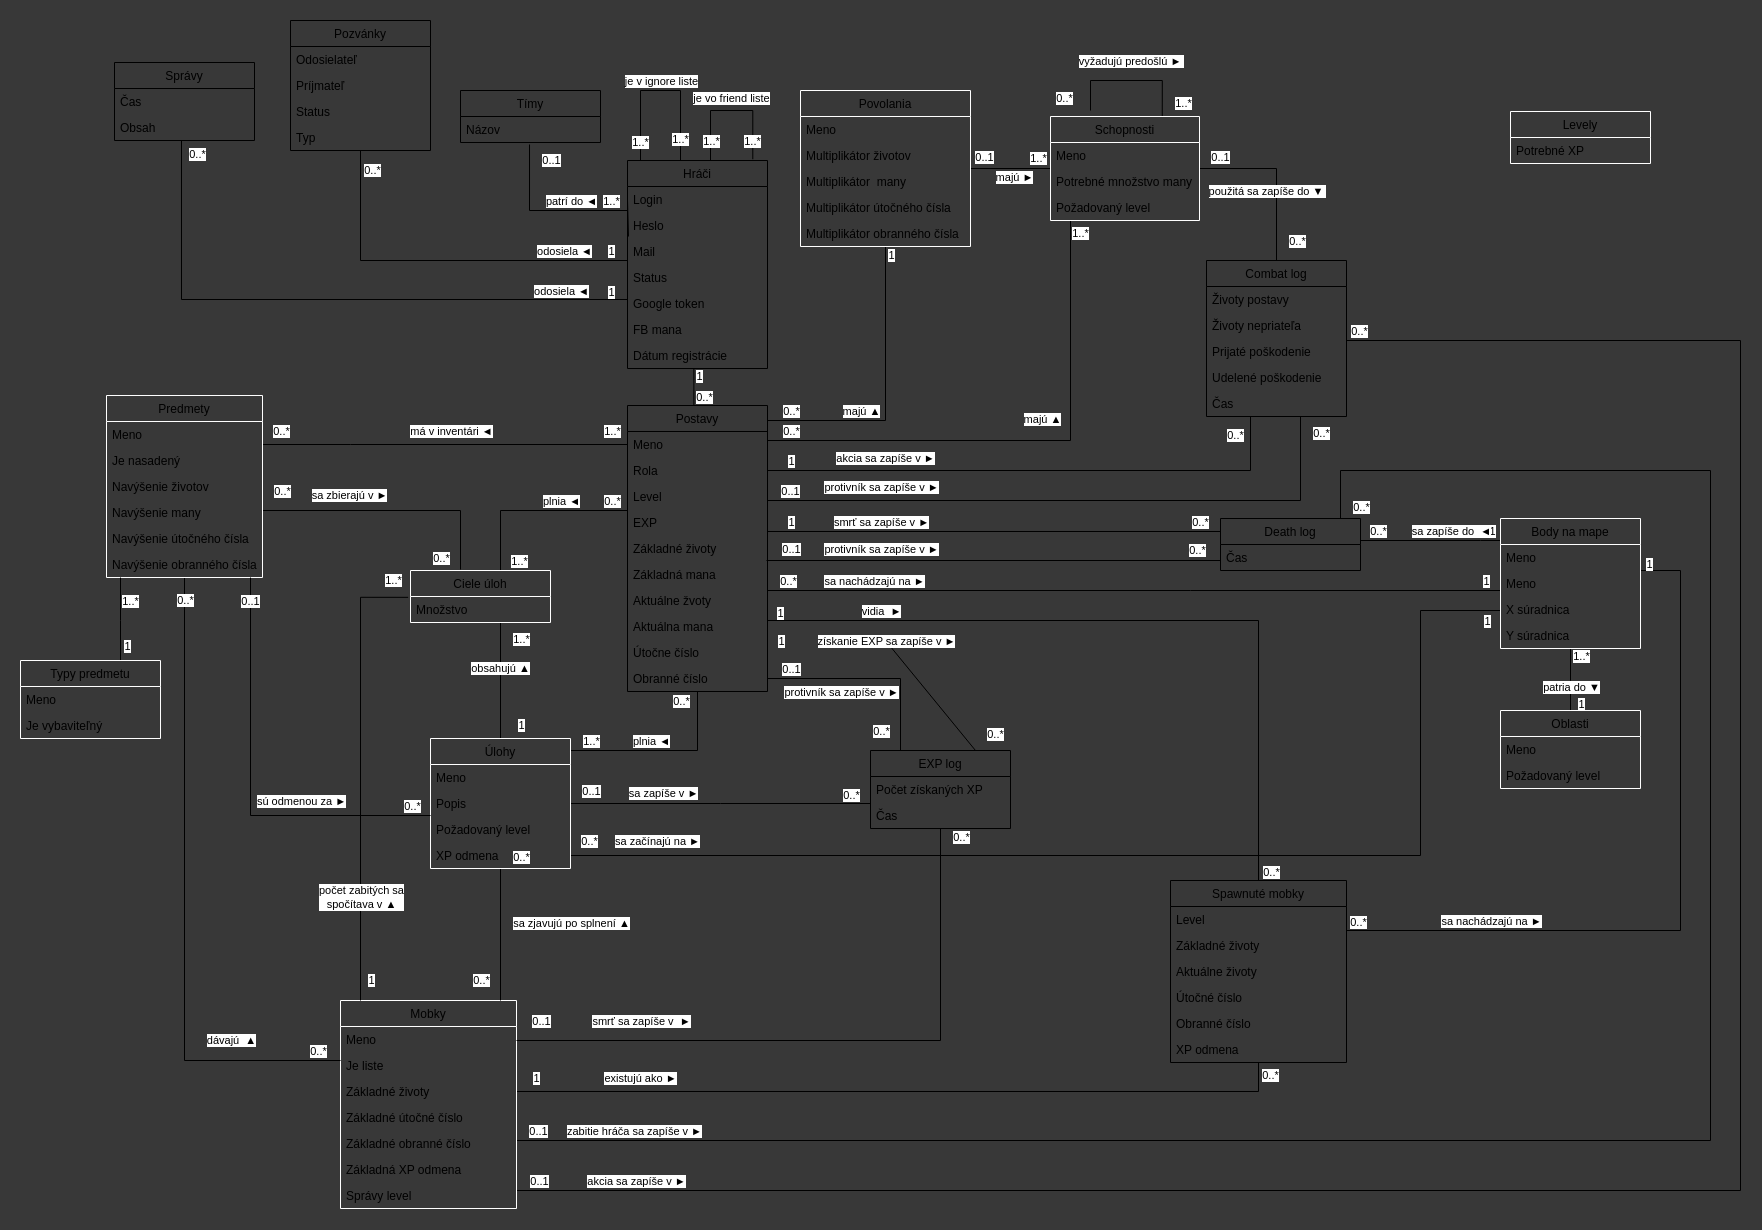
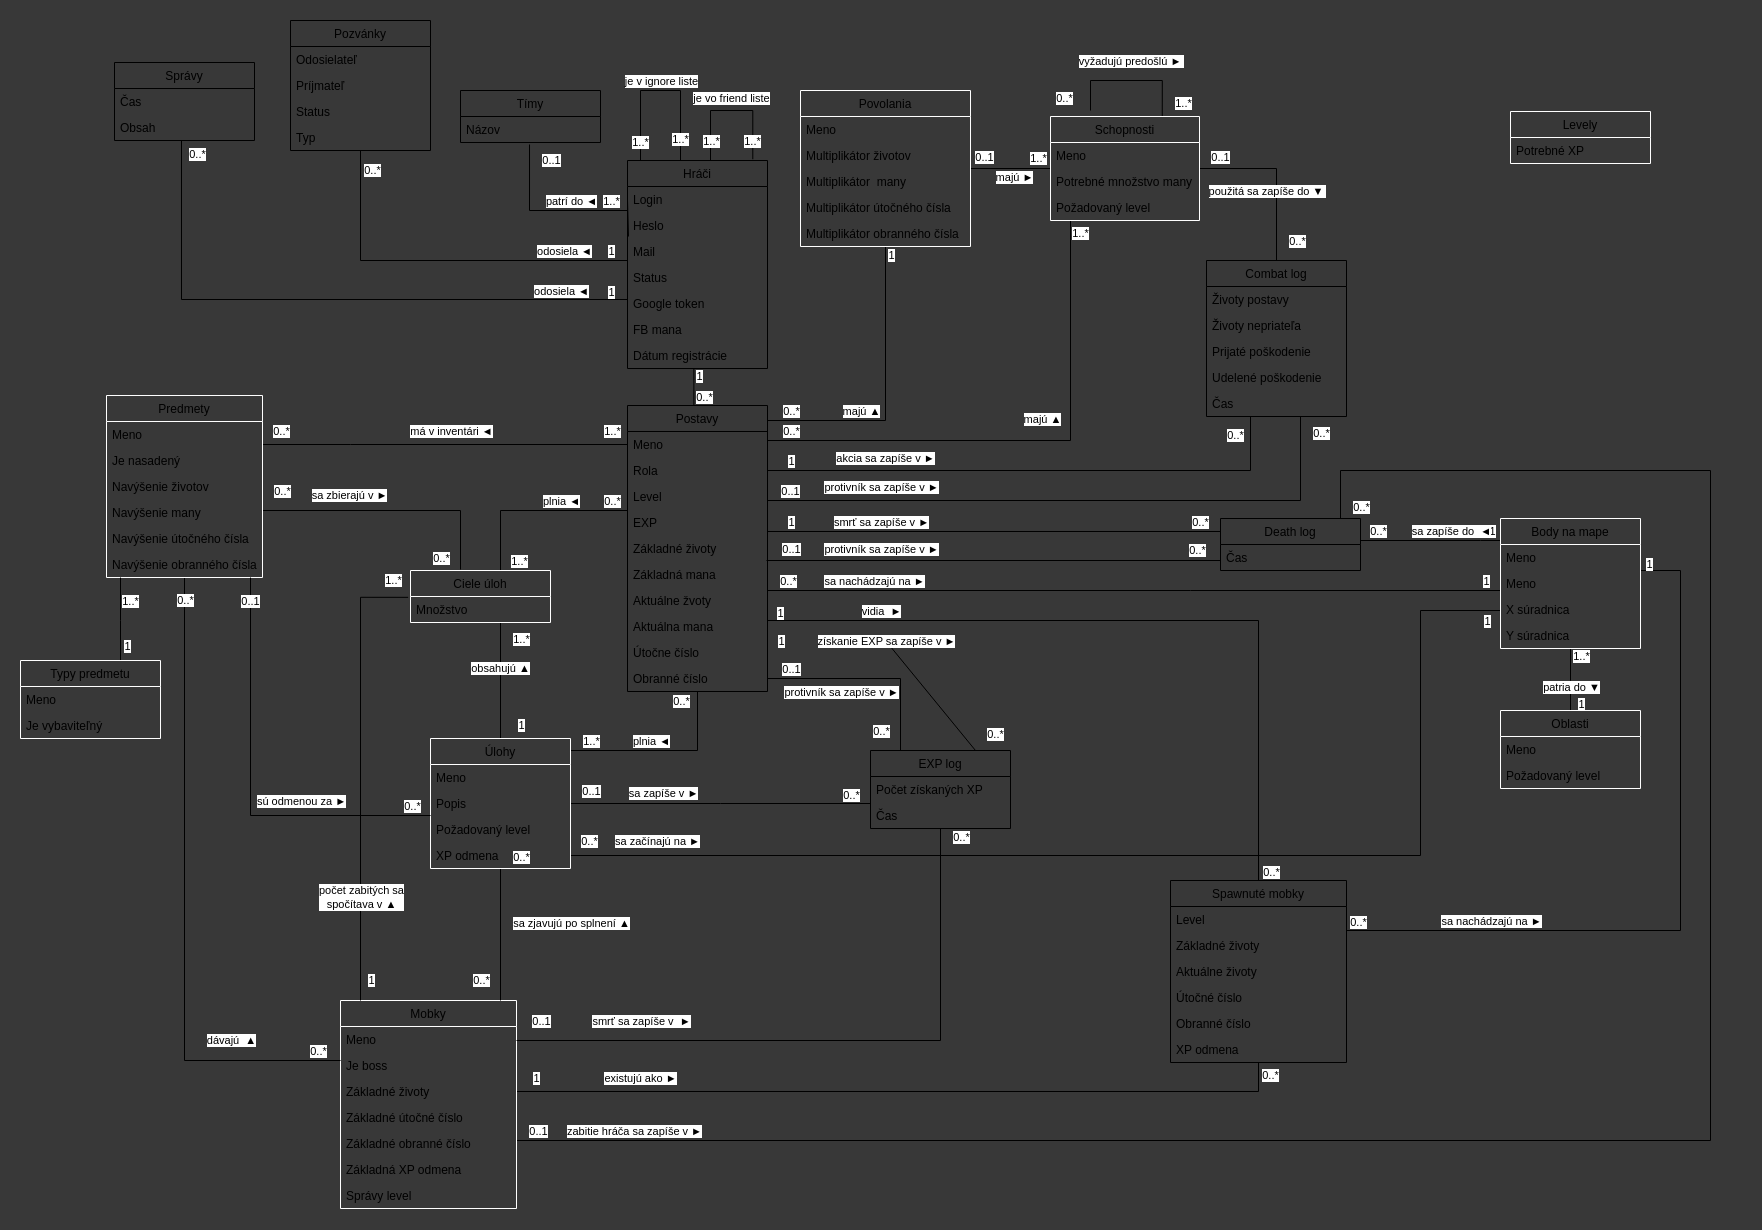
node "Je liste": label "Je liste" -> "Je boss"
edge "Combat log" -- "Mobky": removed, labels "0..*", "akcia sa zapíše v ►", "0..1"
